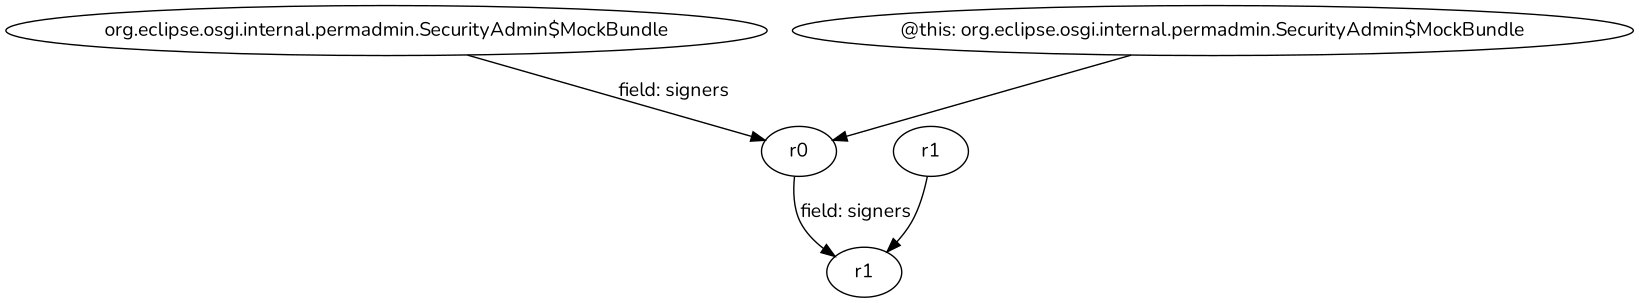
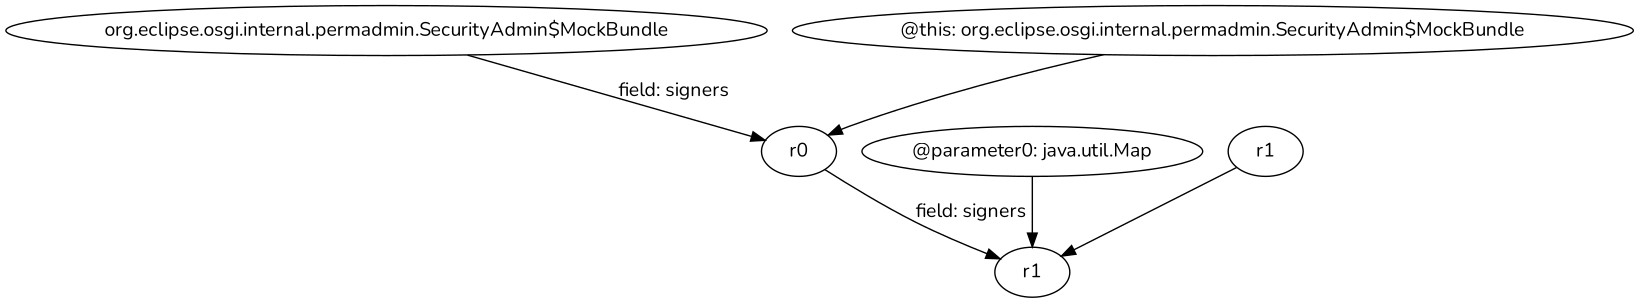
node "@parameter0: java.util.Map": added
